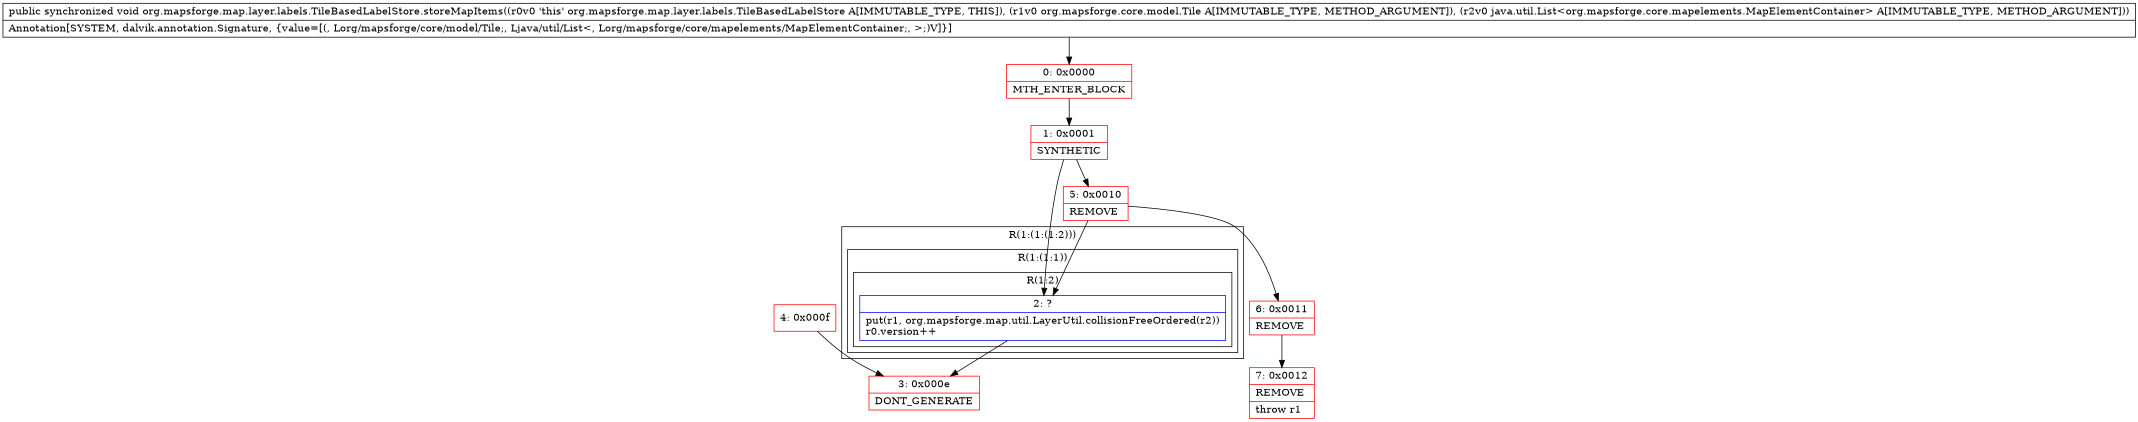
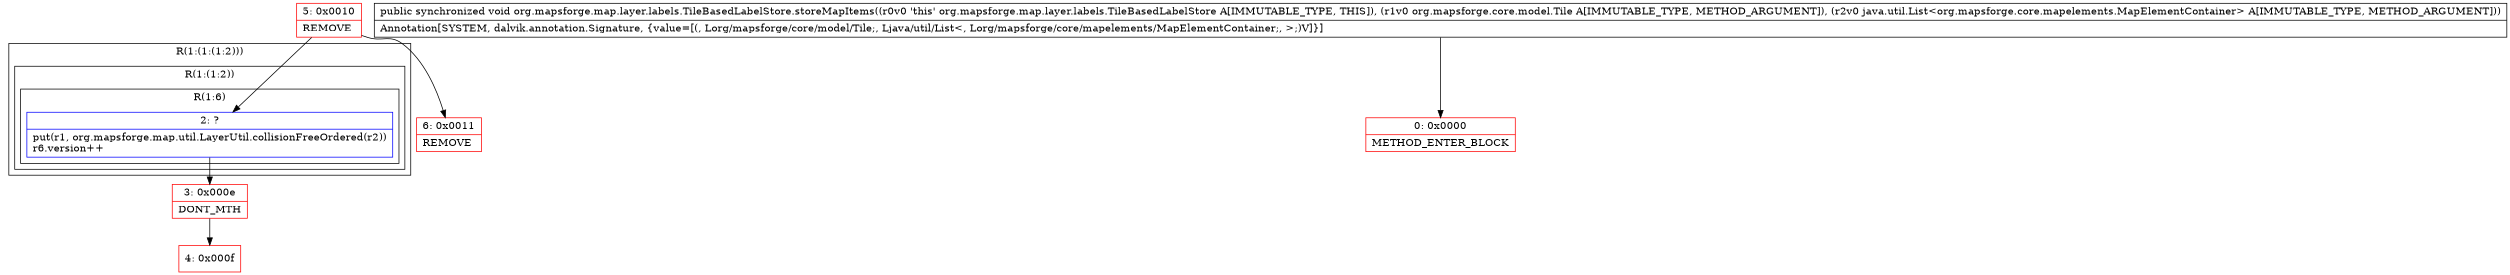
node "0: 0x0000": text "MTH_ENTER_BLOCK" -> "METHOD_ENTER_BLOCK"
node "1: 0x0001": removed
cluster "R(1:(1:1))": label "R(1:(1:1))" -> "R(1:(1:2))"
cluster "R(1:2)": label "R(1:2)" -> "R(1:6)"
node "2: ?": text "r0.version++" -> "r6.version++"
edge "4: 0x000f" -> "3: 0x000e": reversed
node "7: 0x0012": removed
node "3: 0x000e": text "DONT_GENERATE" -> "DONT_MTH"
